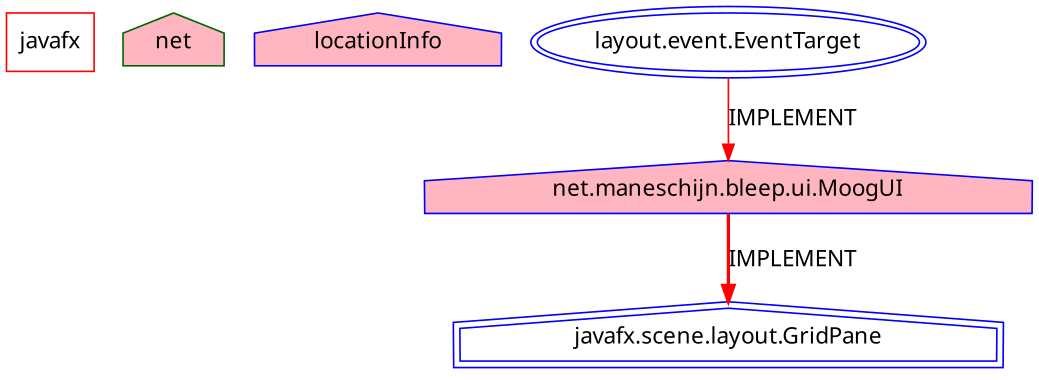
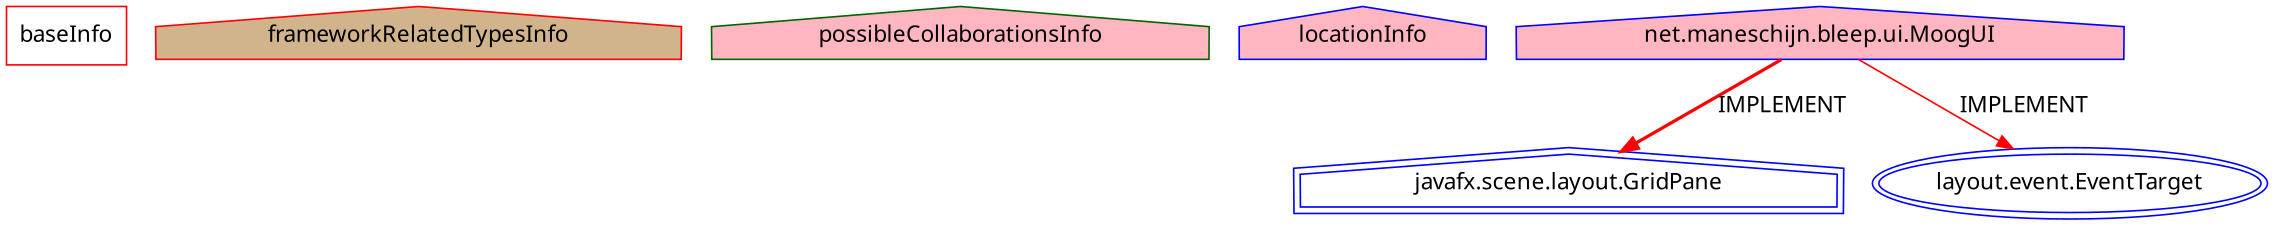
node "frameworkRelatedTypesInfo": added
node "javafx": label "javafx" -> "baseInfo"
node "net": label "net" -> "possibleCollaborationsInfo"
edge "layout.event.EventTarget" -> "net.maneschijn.bleep.ui.MoogUI": reversed
